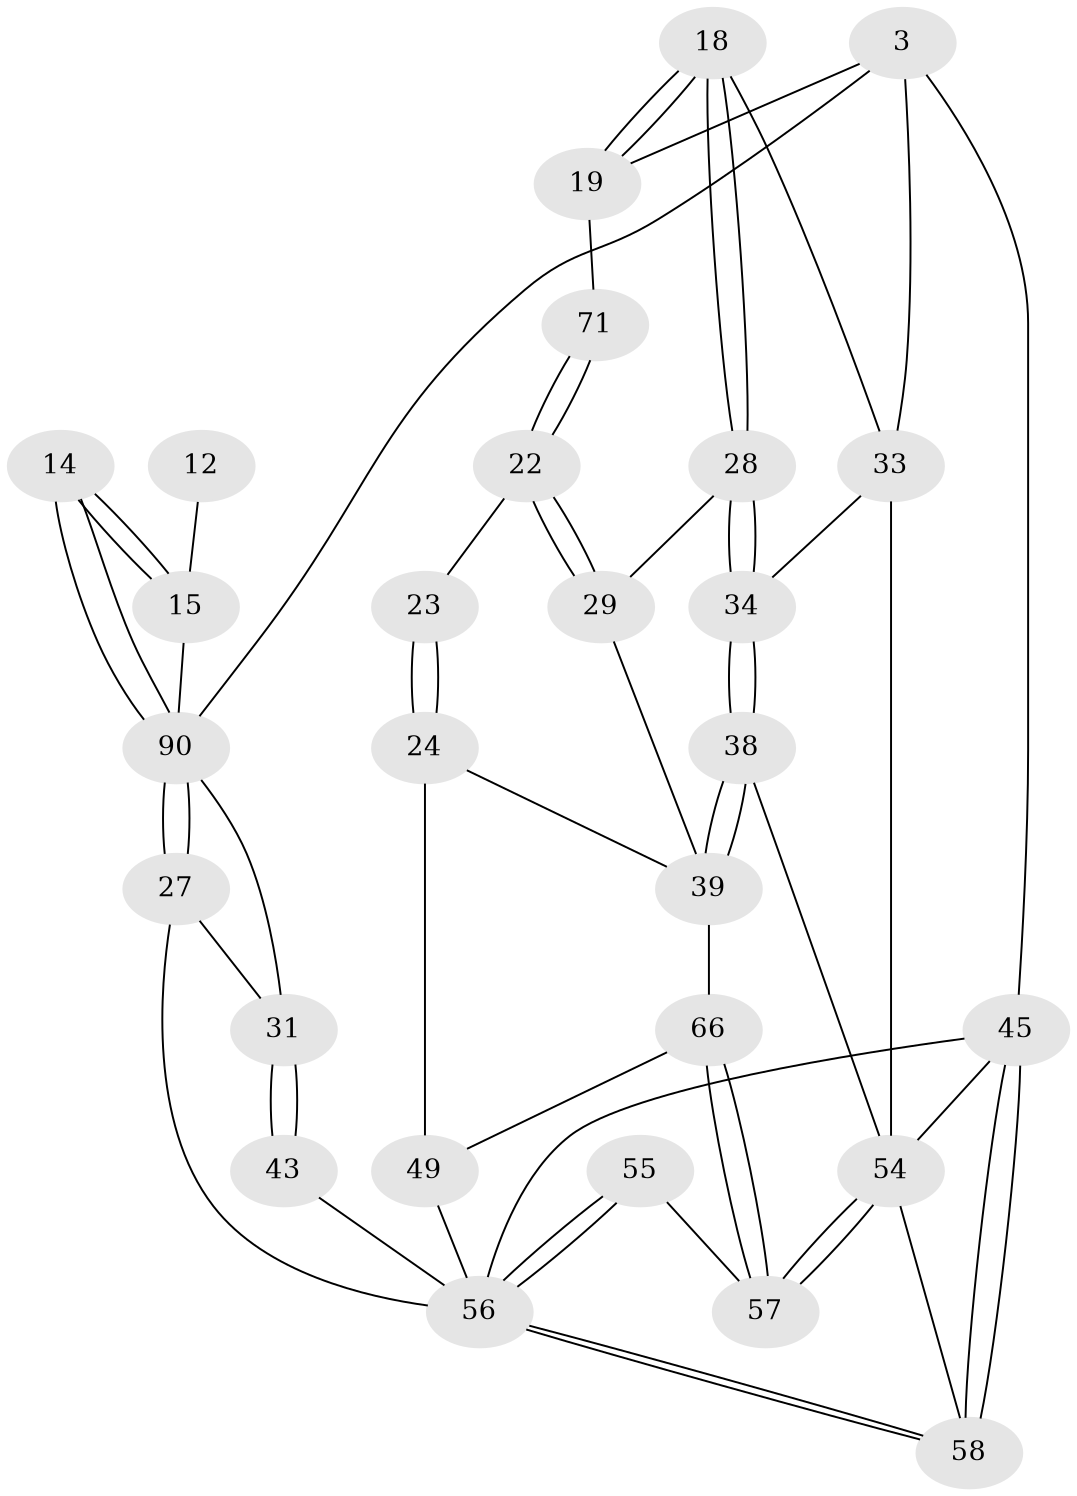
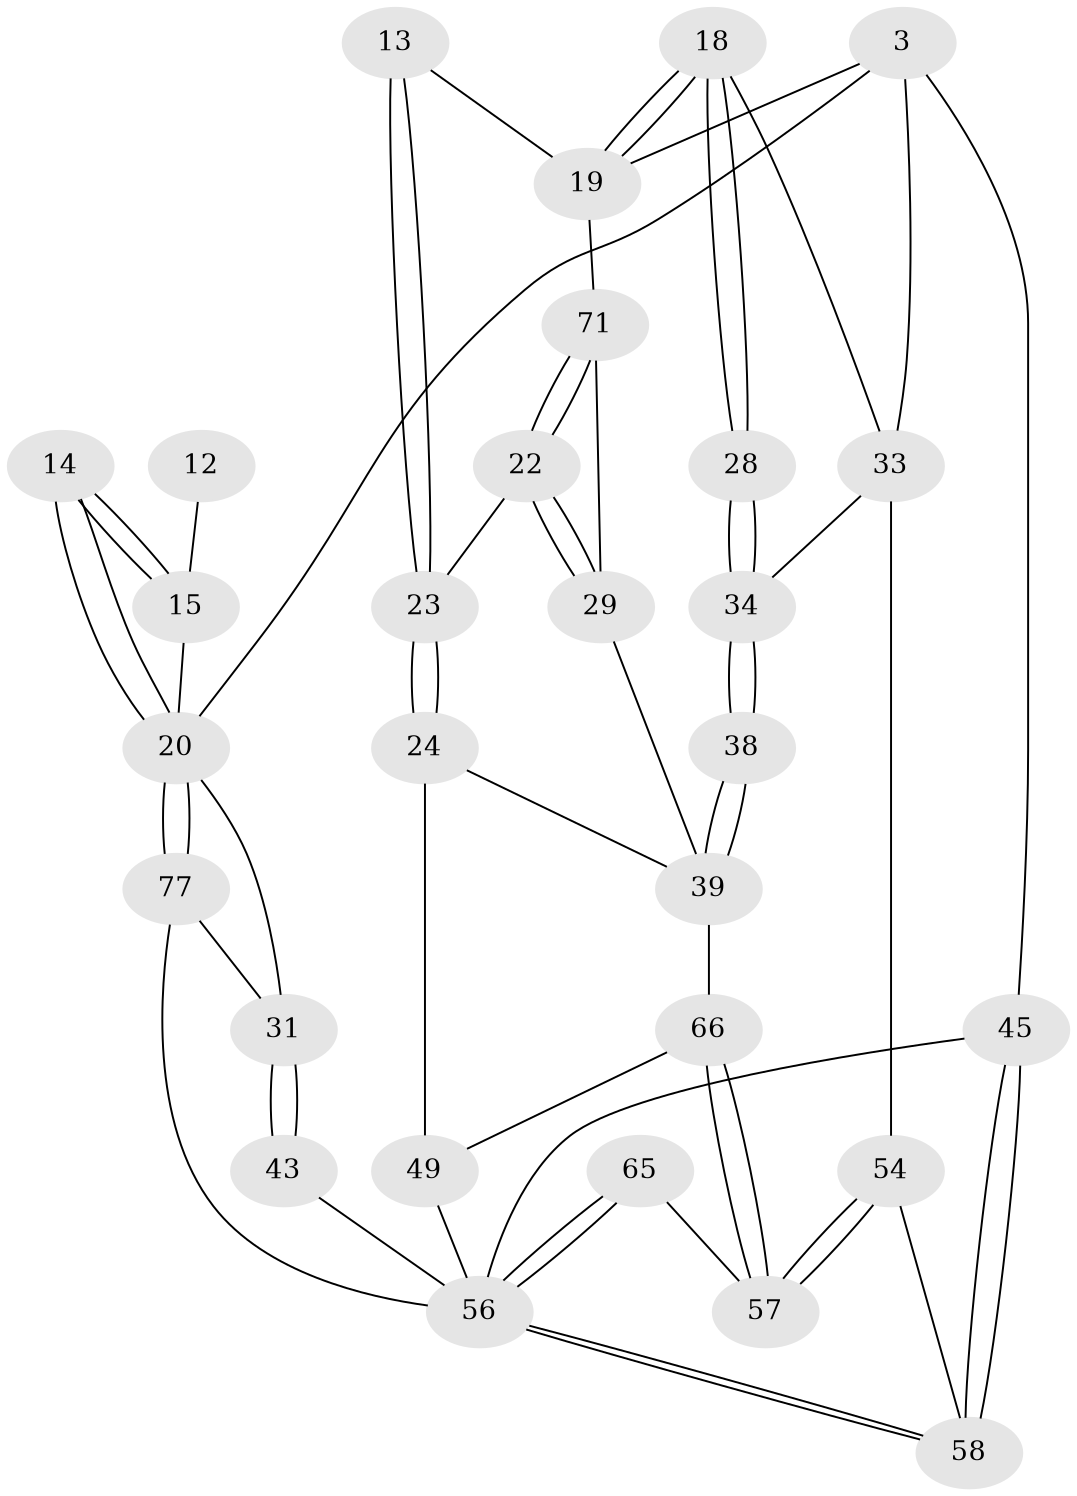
node "13": added
edge "28" -- "29": now "71" -- "29"
node "90": label "90" -> "20"
node "27": label "27" -> "77"
edge "38" -- "54": removed
edge "45" -- "54": removed
node "55": label "55" -> "65"
